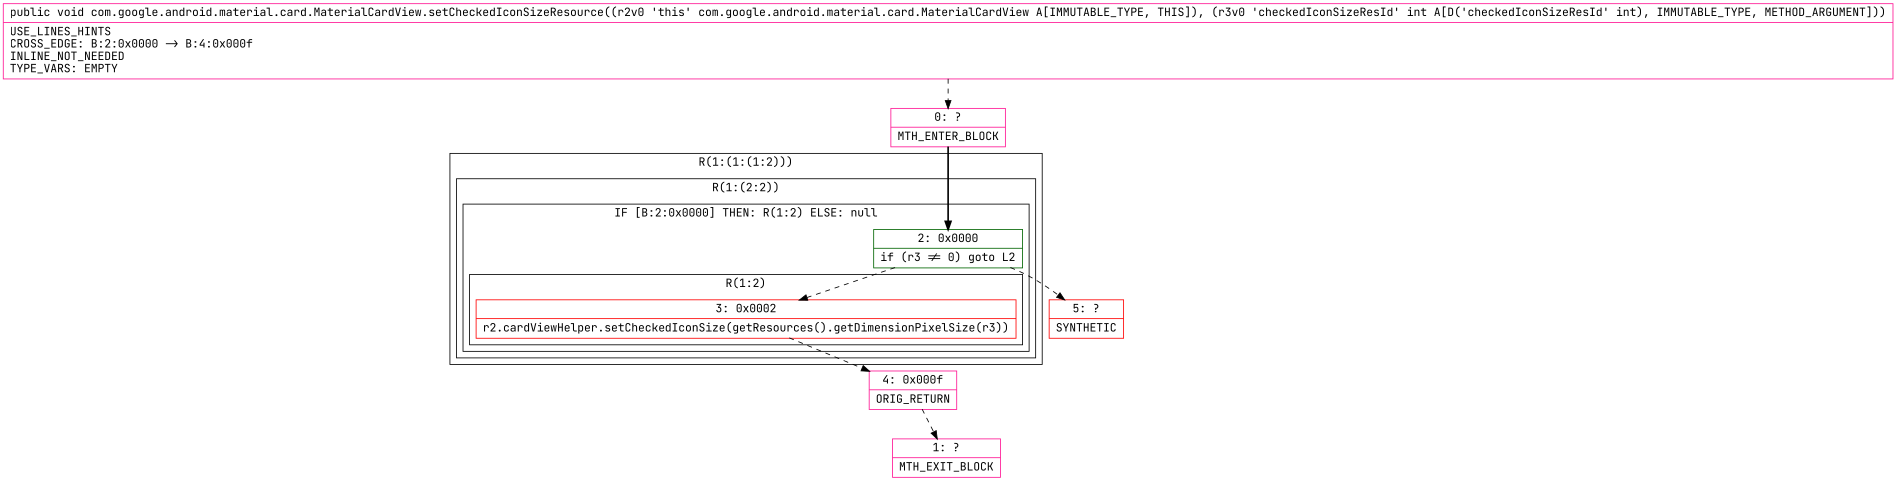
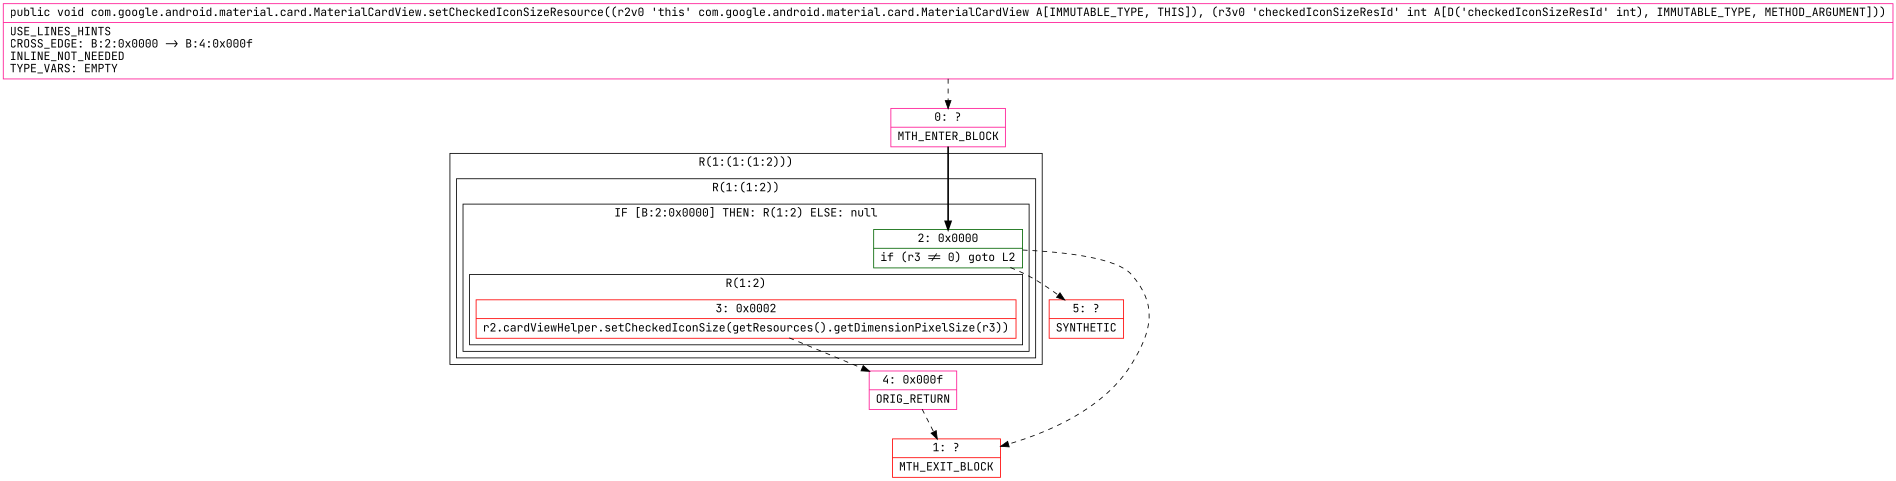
cluster "R(1:(2:2))": label "R(1:(2:2))" -> "R(1:(1:2))"
edge "2: 0x0000" -> "3: 0x0002": now "2: 0x0000" -> "1: ?"
node "1: ?": color deeppink -> red
